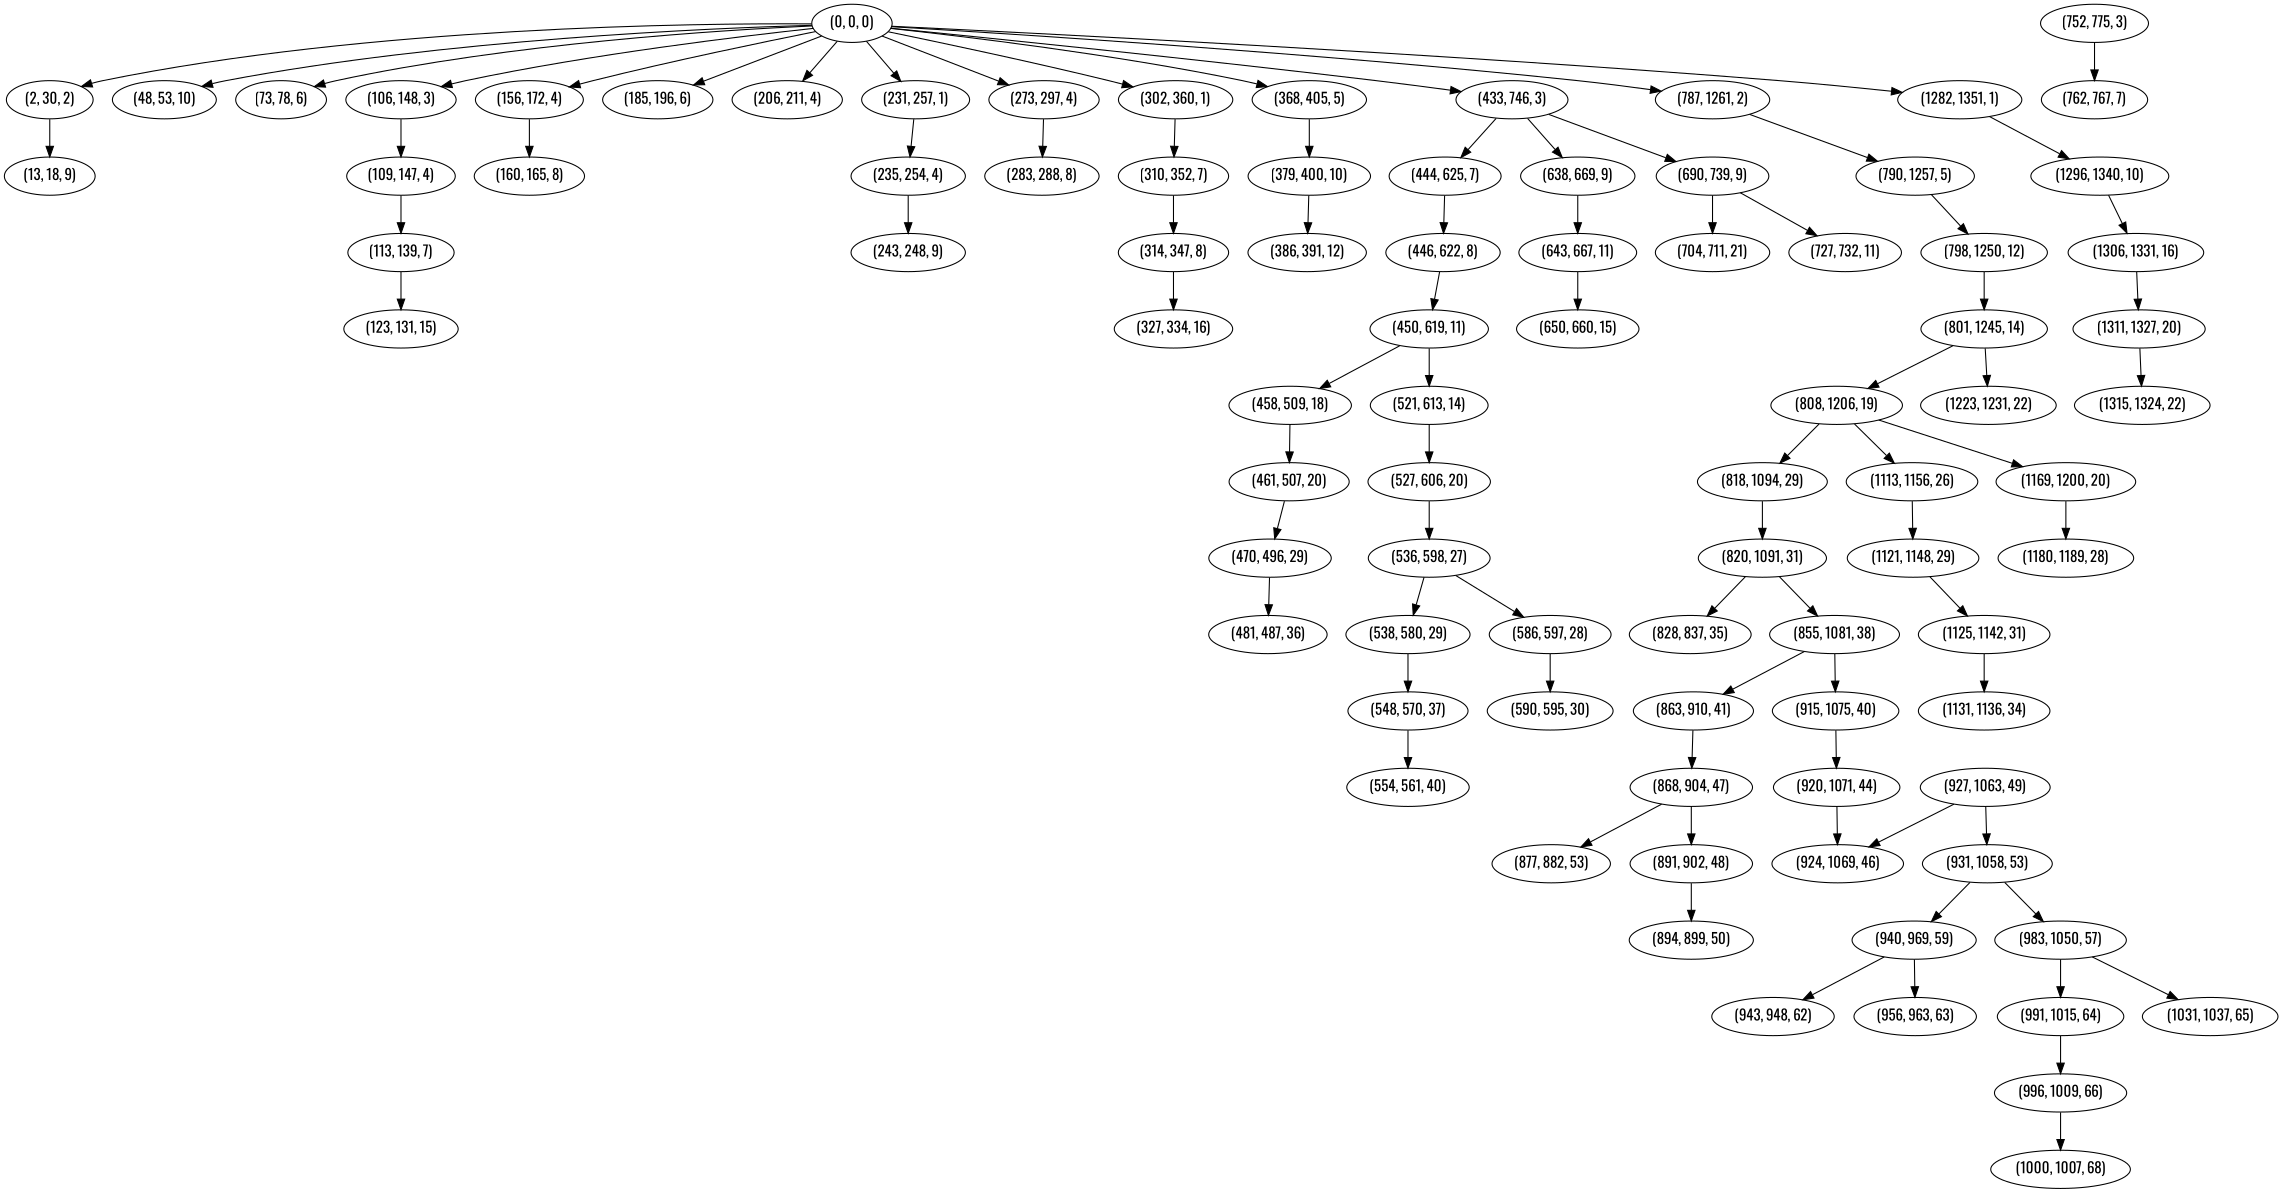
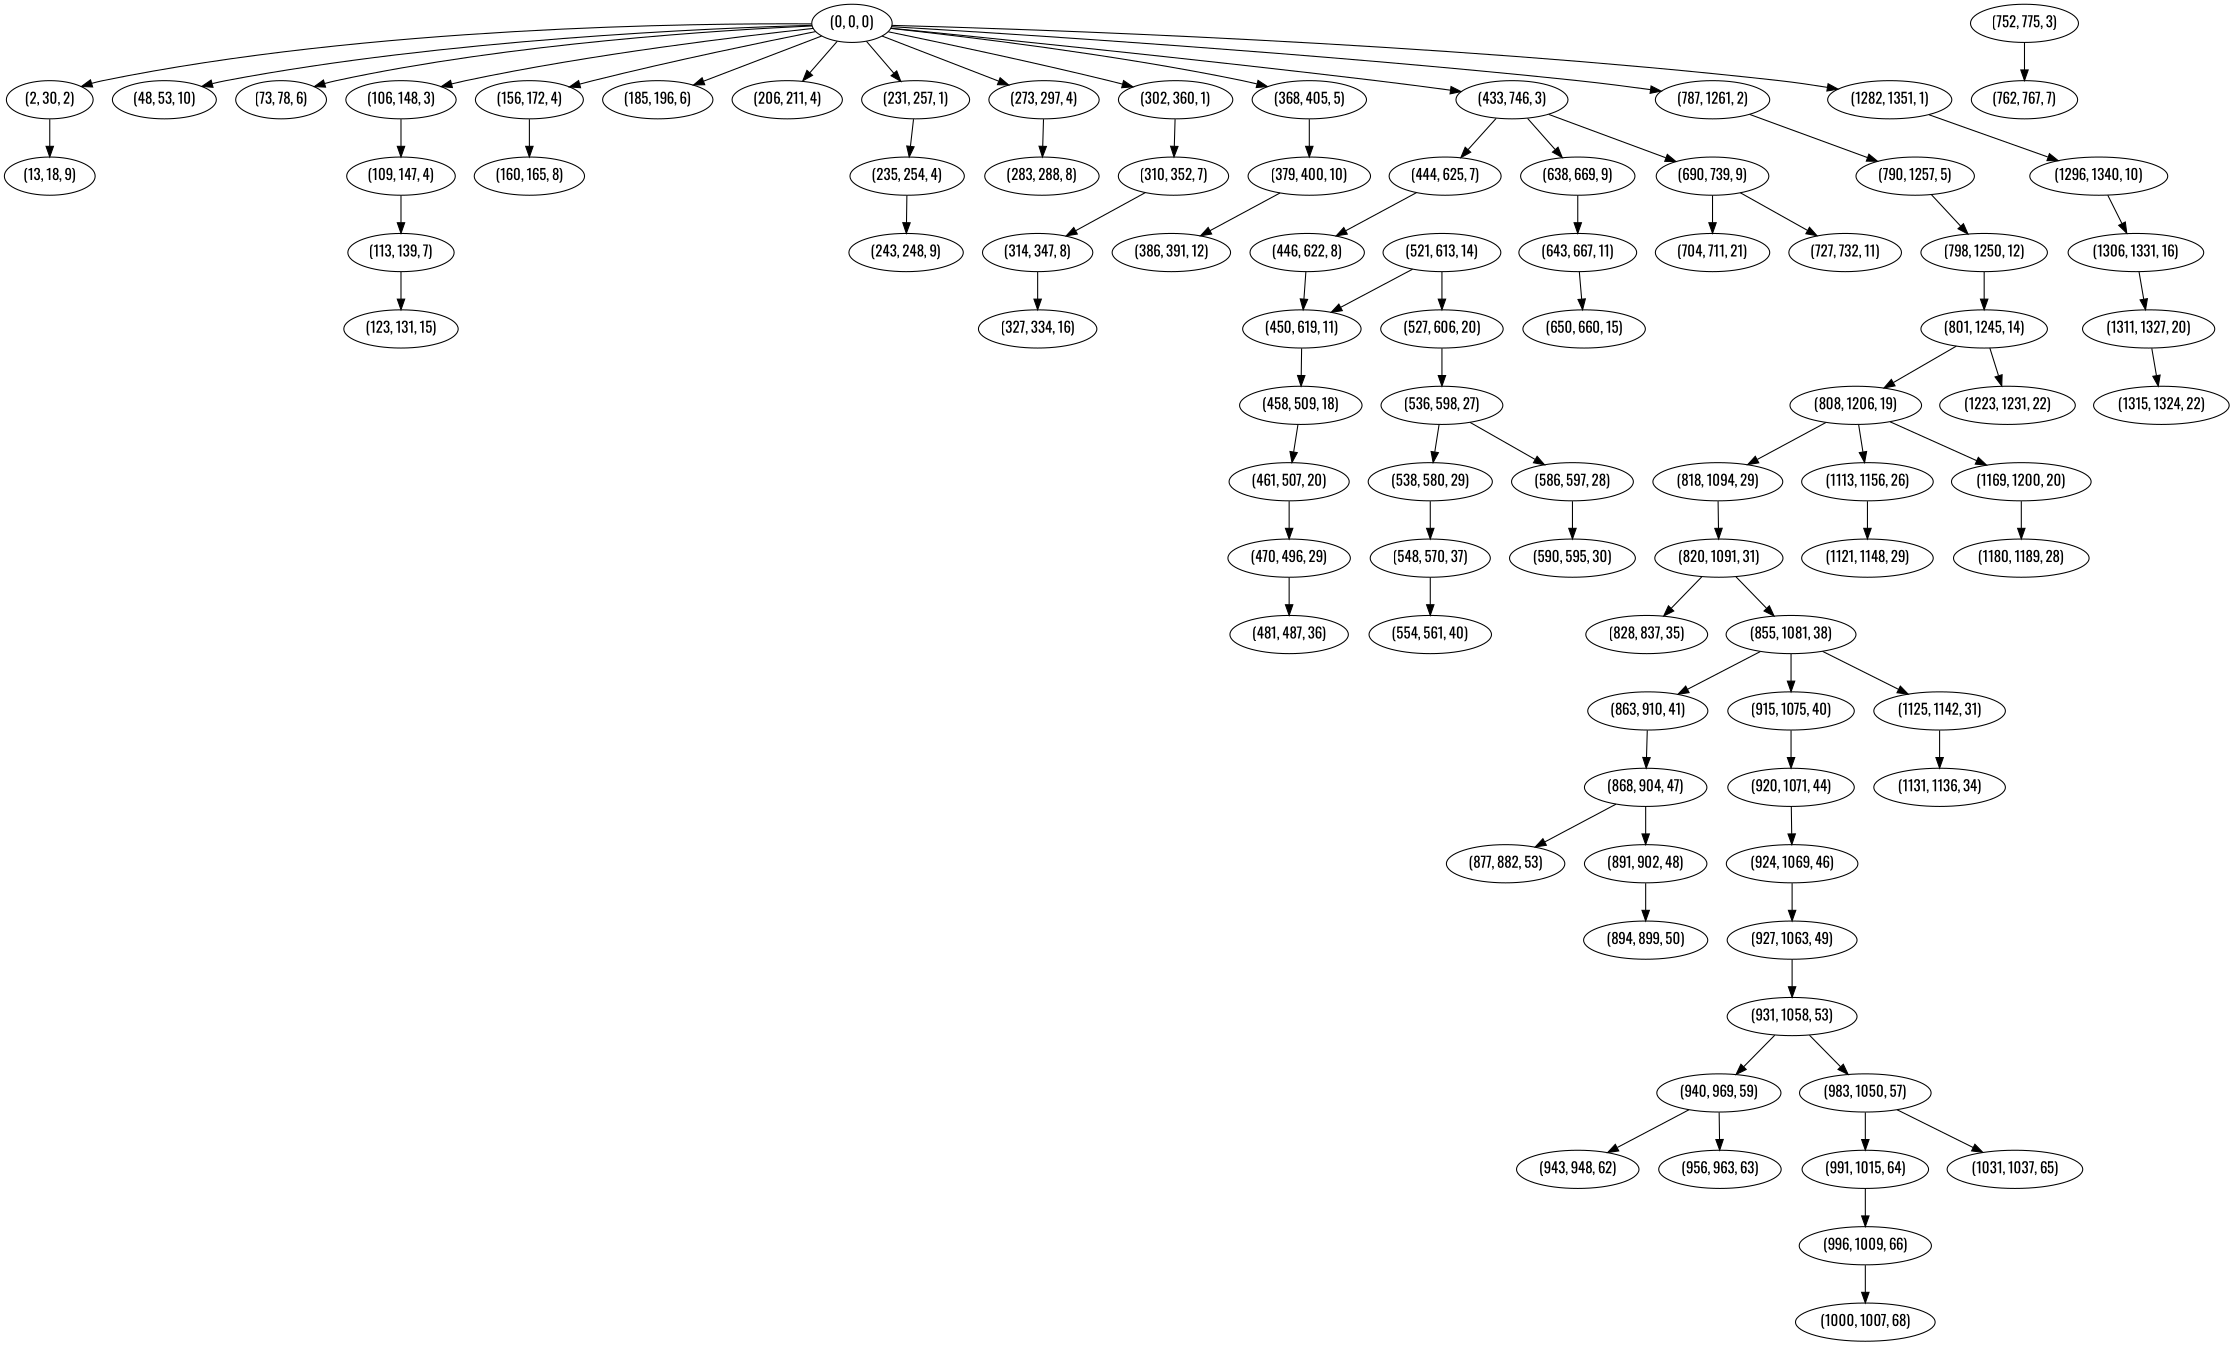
edge "(450, 619, 11)" -> "(521, 613, 14)": reversed
edge "(1121, 1148, 29)" -> "(1125, 1142, 31)": now "(855, 1081, 38)" -> "(1125, 1142, 31)"
edge "(927, 1063, 49)" -> "(924, 1069, 46)": reversed
